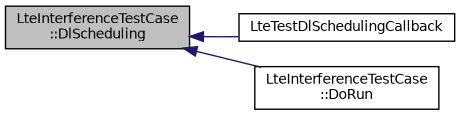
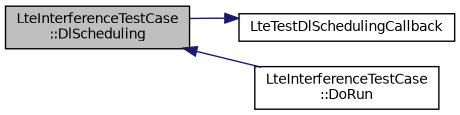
edge "LteTestDlSchedulingCallback" -> "LteInterferenceTestCase ::DlScheduling": reversed
